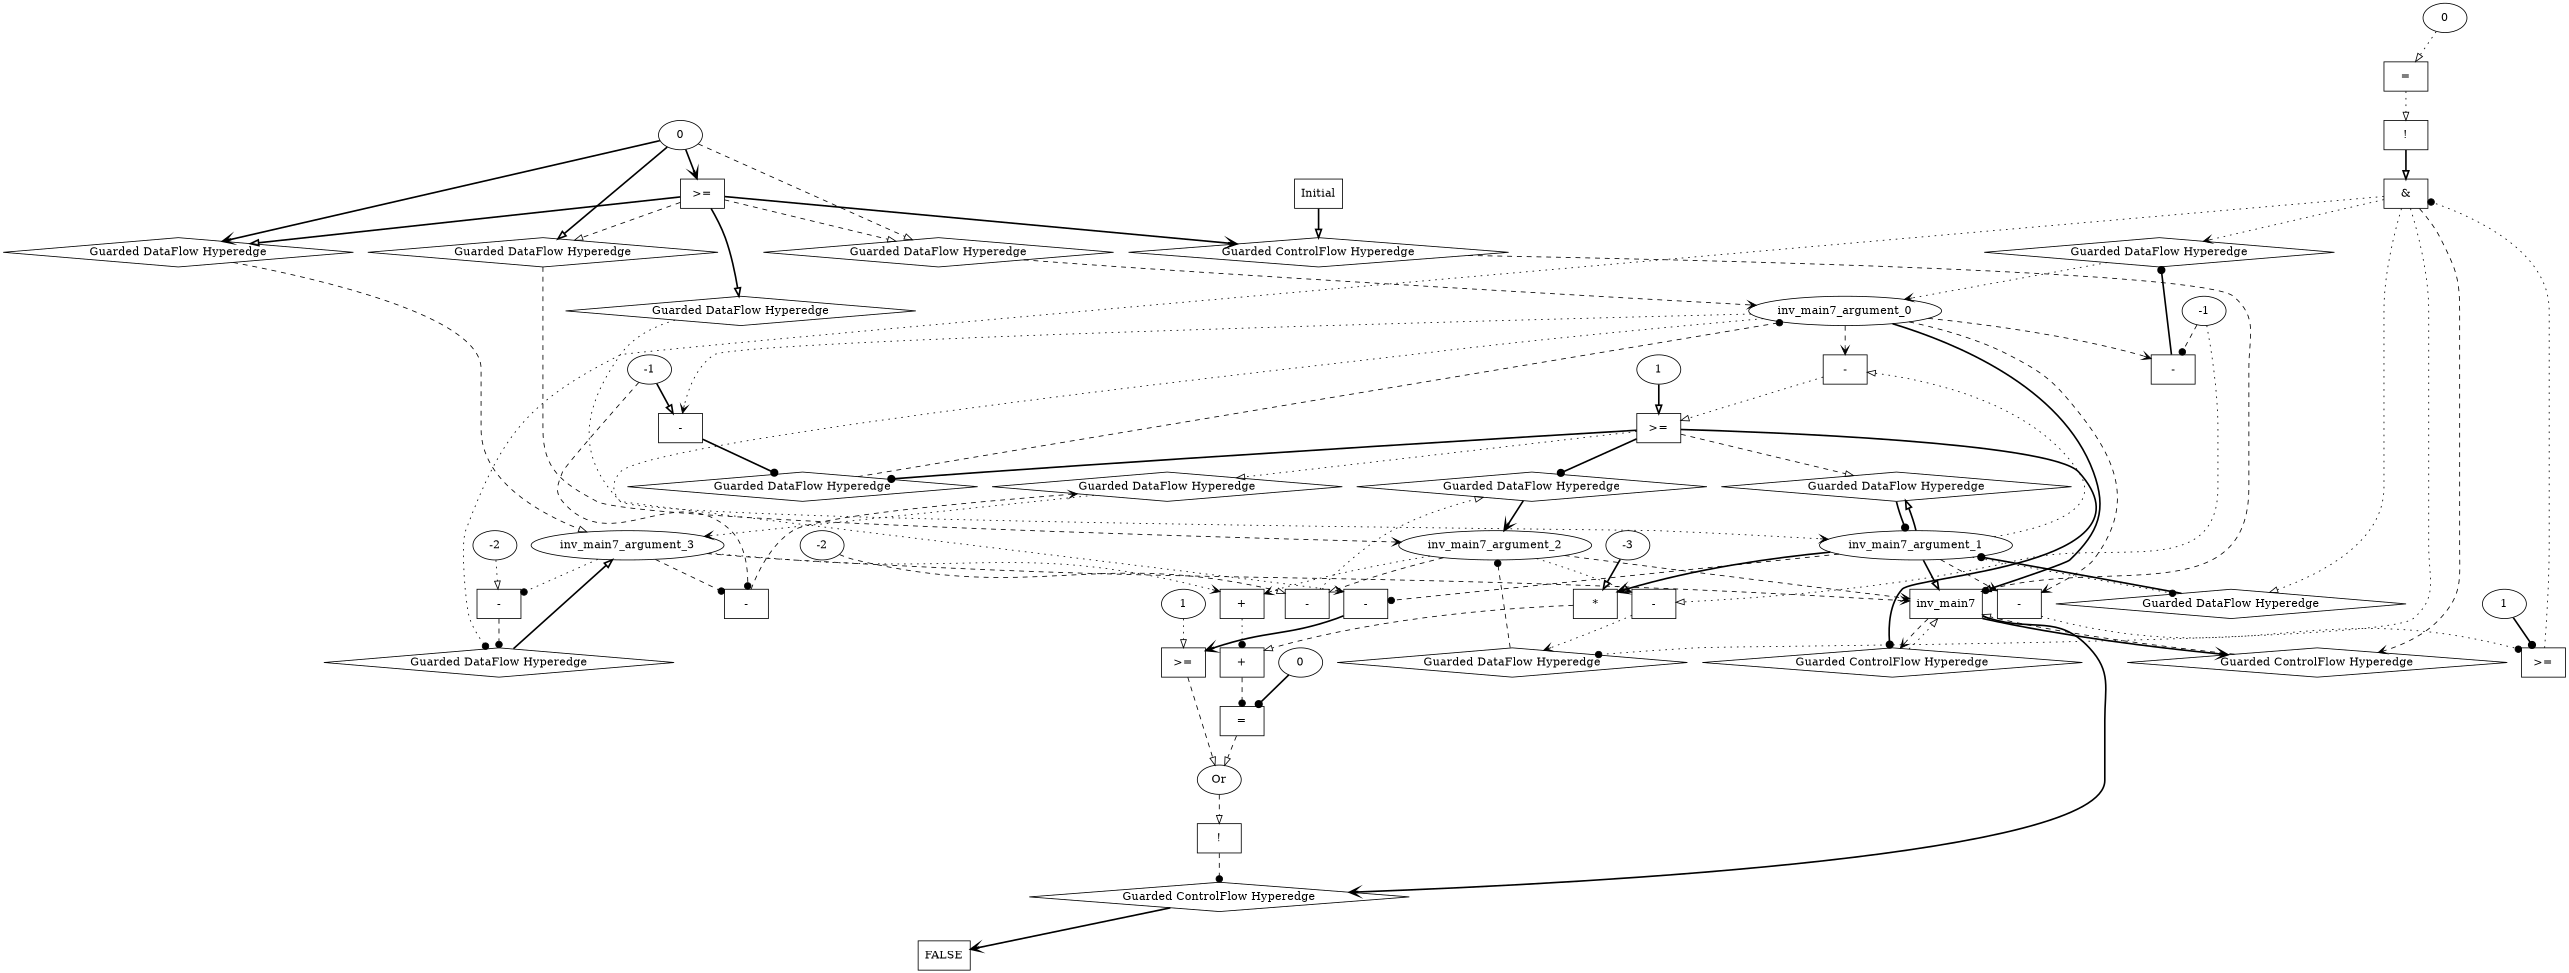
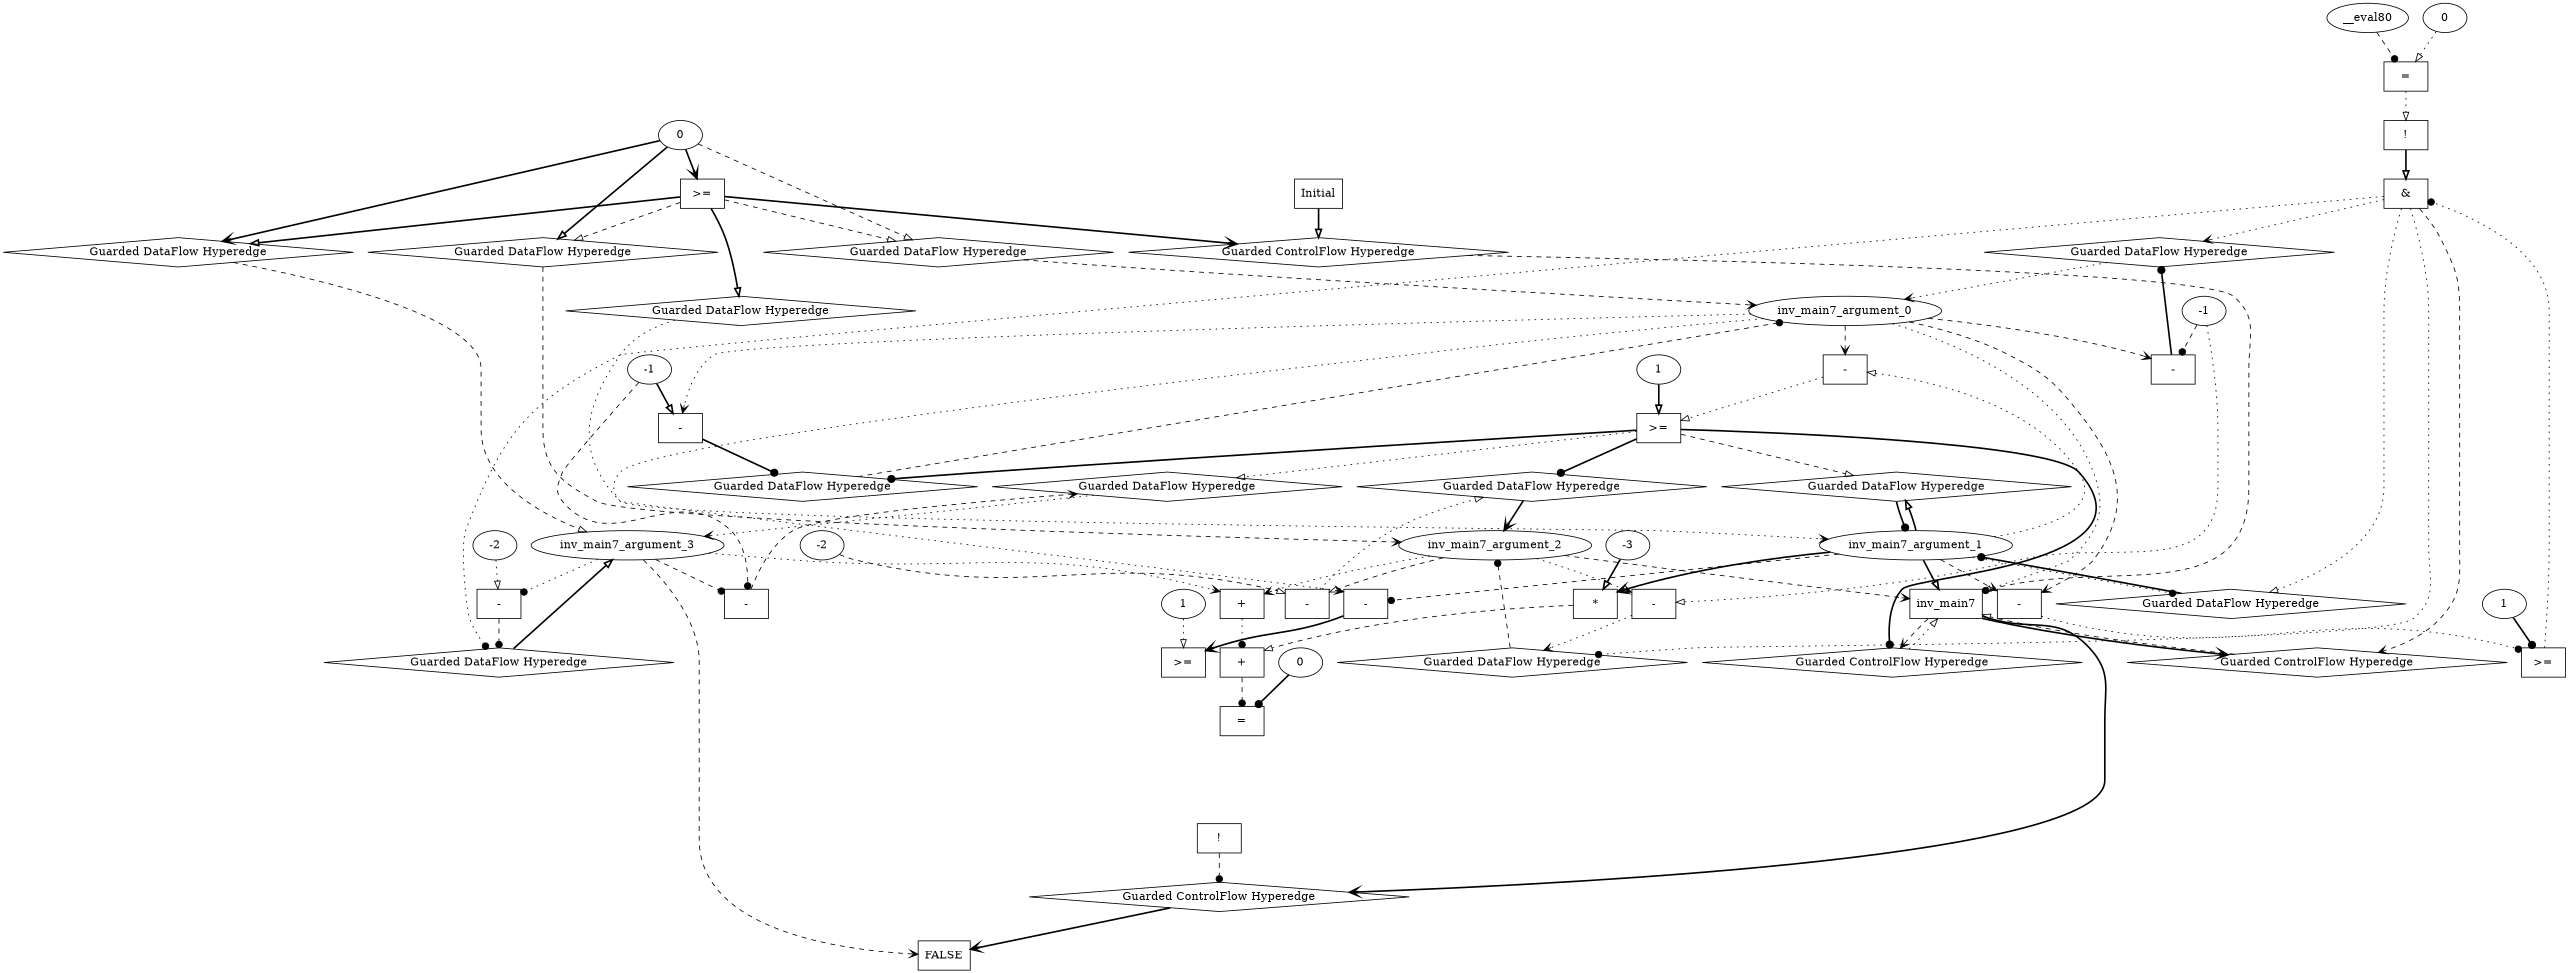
node "__eval80": added
edge "inv_main7_argument_0" -> "inv_main7": style bold -> dotted
edge "inv_main7_argument_3" -> "inv_main7": now "inv_main7_argument_3" -> "FALSE"
node "Or": removed
